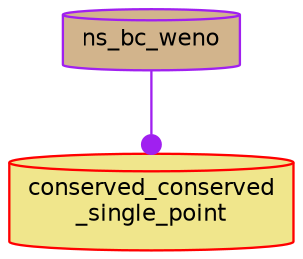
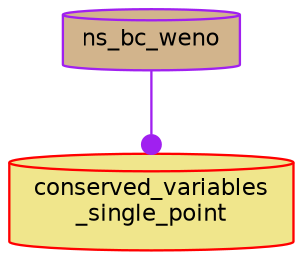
node "conserved_conserved _single_point": label "conserved_conserved _single_point" -> "conserved_variables _single_point"
